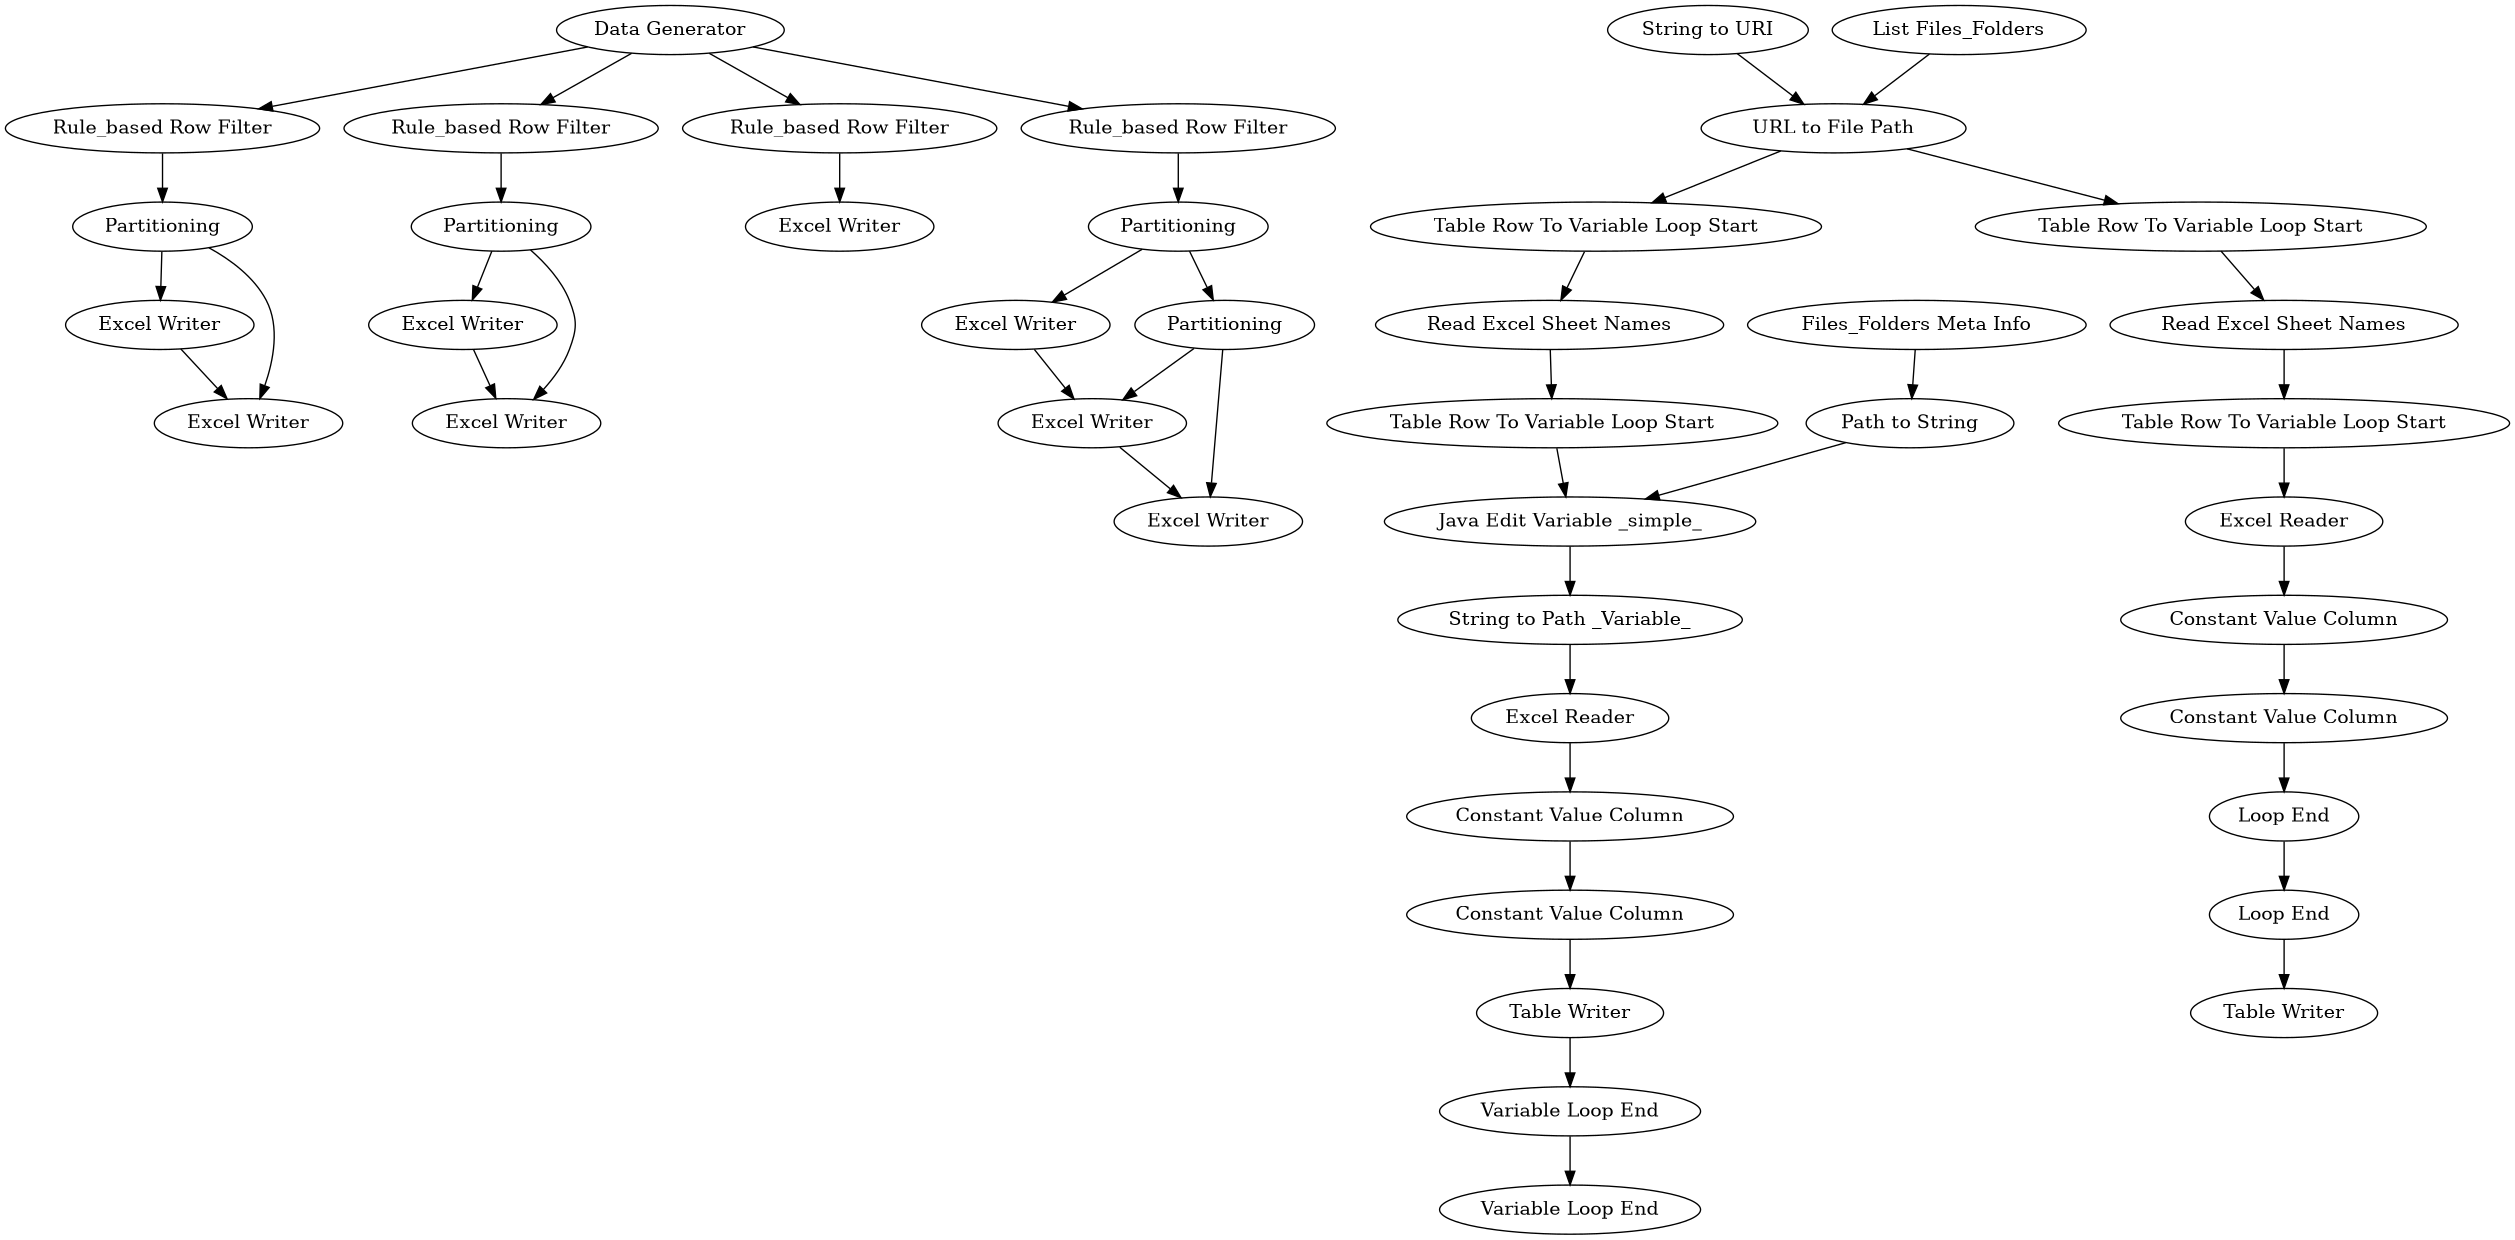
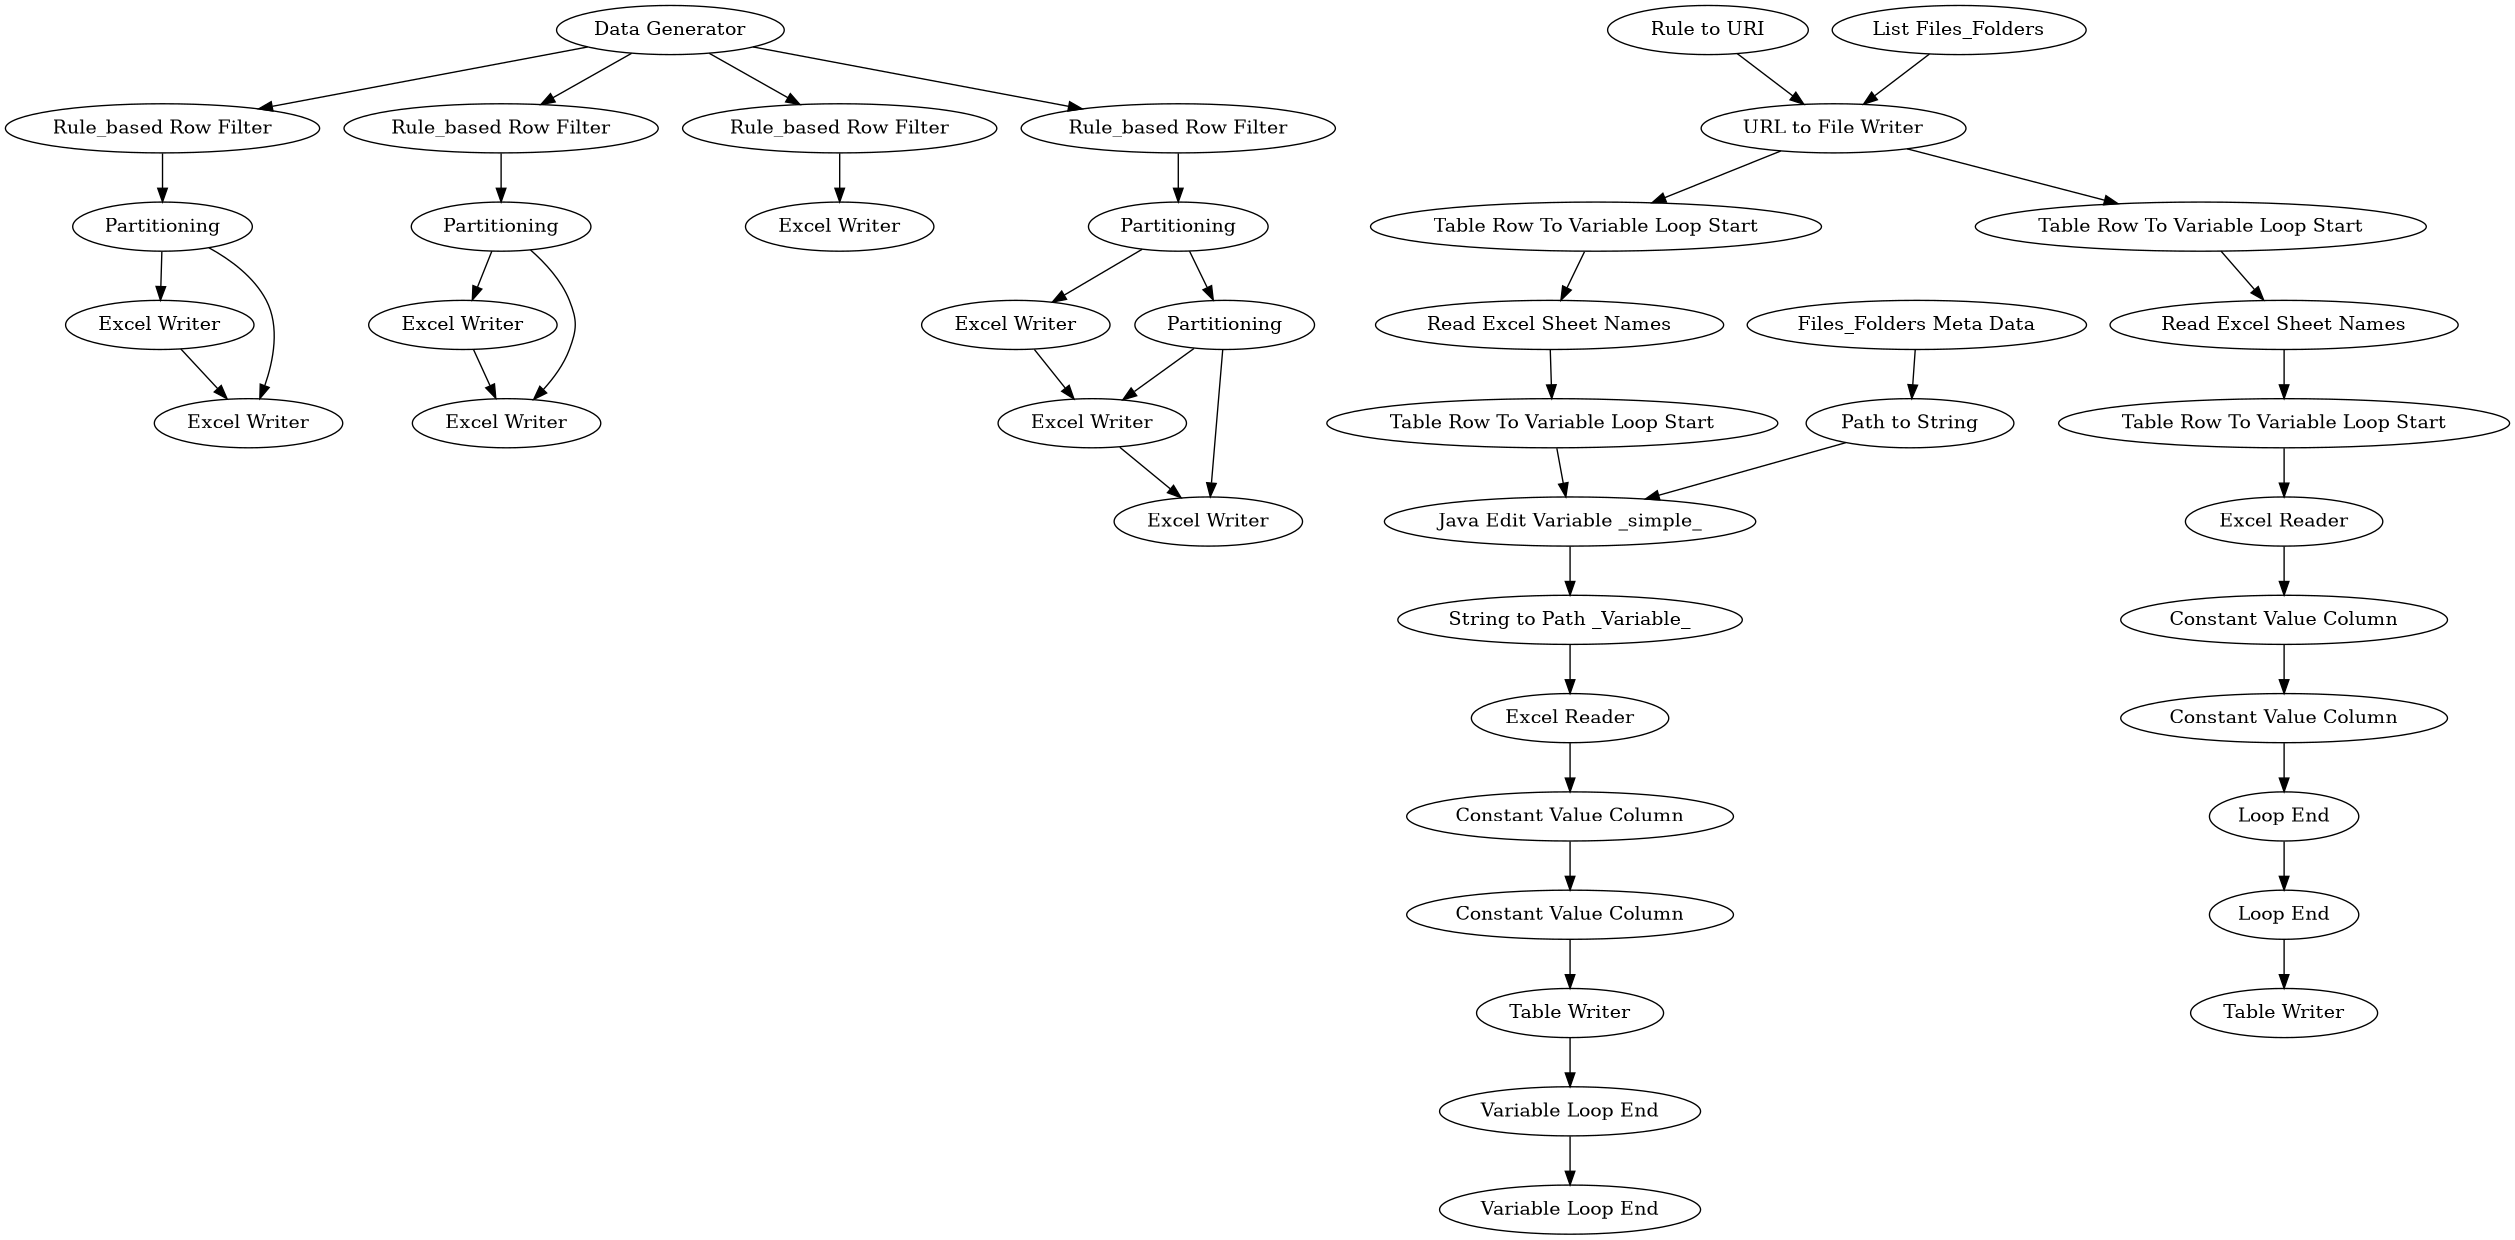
node "String to URI": label "String to URI" -> "Rule to URI"
node "URL to File Path": label "URL to File Path" -> "URL to File Writer"
node "Files_Folders Meta Info": label "Files_Folders Meta Info" -> "Files_Folders Meta Data"
